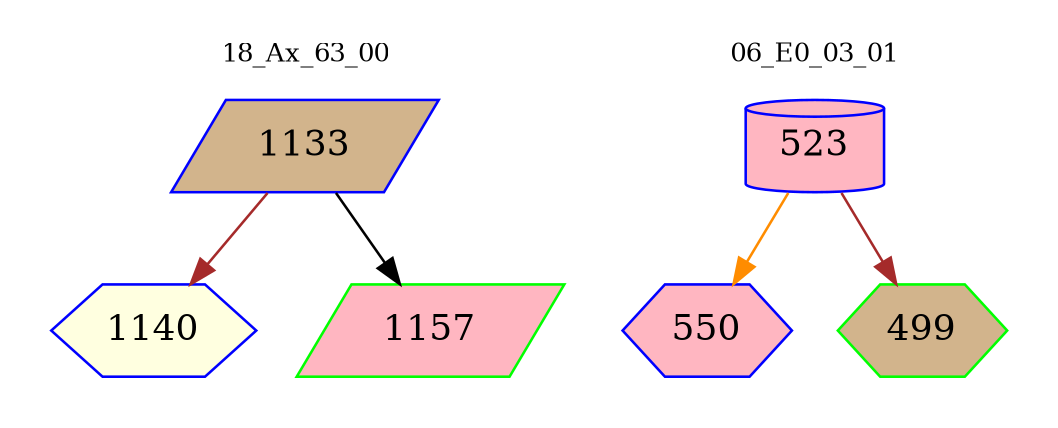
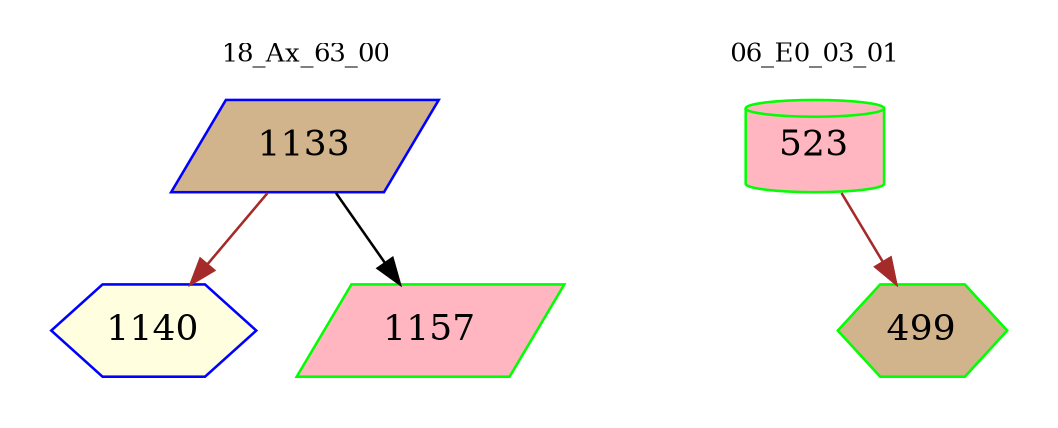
node "523": color blue -> green
node "550": removed
